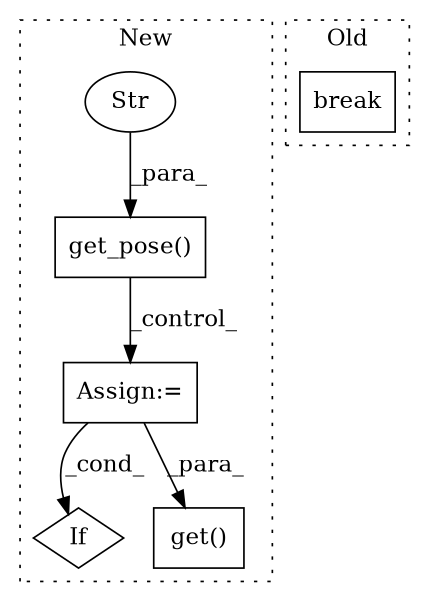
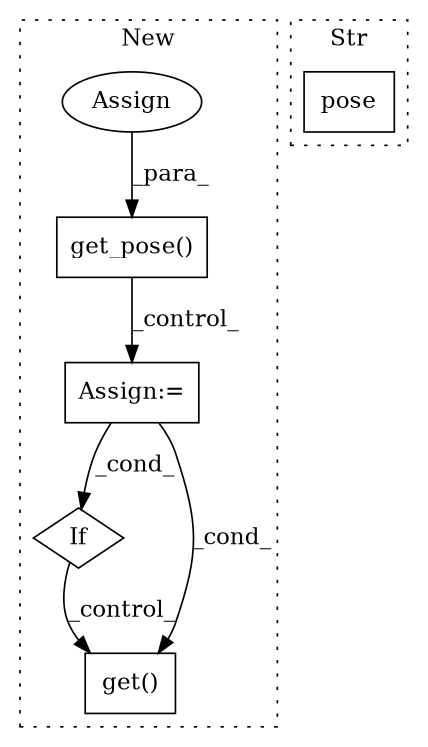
cluster "Old": label "Old" -> "Str"
node "Str": label "Str" -> "Assign"
node "break": label "break" -> "pose"
edge "Assign:=" -> "get()": label "_para_" -> "_cond_"
edge "If" -> "get()": added, label "_control_"
